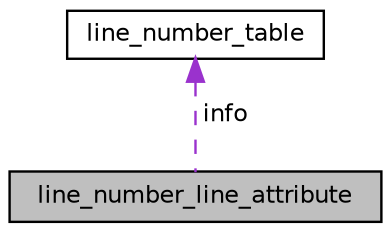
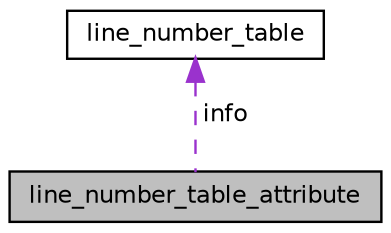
node "line_number_line_attribute": label "line_number_line_attribute" -> "line_number_table_attribute"
